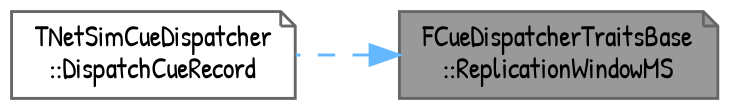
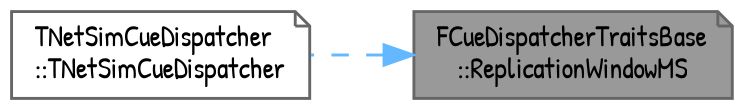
node "TNetSimCueDispatcher ::DispatchCueRecord": label "TNetSimCueDispatcher ::DispatchCueRecord" -> "TNetSimCueDispatcher ::TNetSimCueDispatcher"
